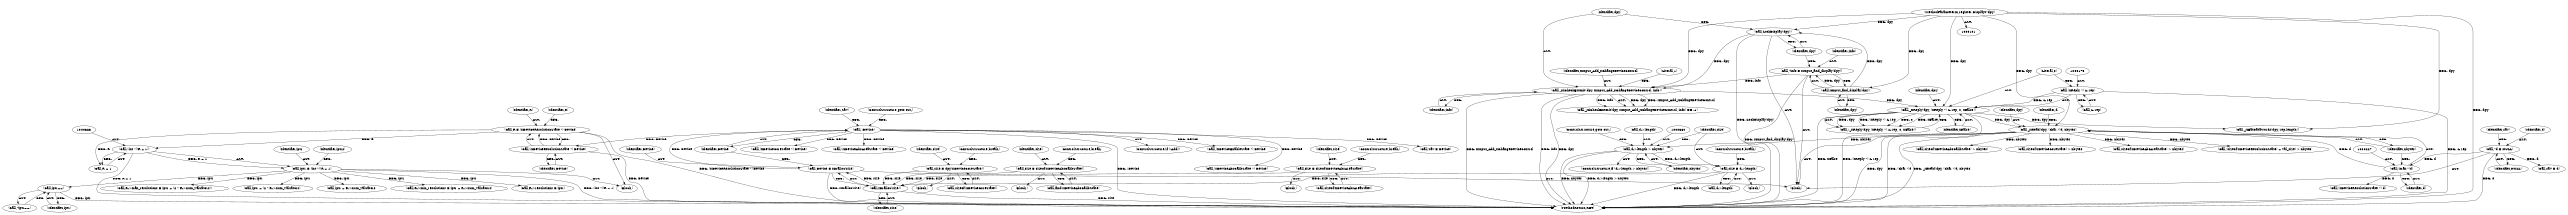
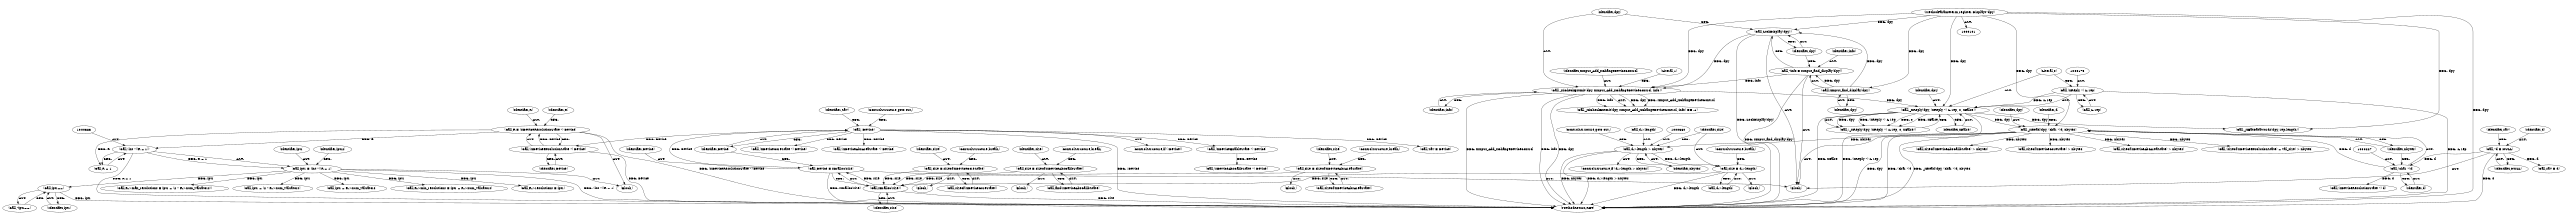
edge "(Call,*info = XInput_find_display(dpy))" -> "(Call,XInput_find_display(dpy))": now "(Call,*info = XInput_find_display(dpy))" -> "(Call,LockDisplay(dpy))"
edge "(Call,!Device)" -> "(Call,(XDeviceAbsCalibState *) Device)": now "(Call,(XDeviceEnableState *) Device)" -> "(Call,(XDeviceAbsCalibState *) Device)"
node "(ControlStructure,if (!Add))": label "(ControlStructure,if (!Add))" -> "(ControlStructure,if (!Device))"
node "(Call,size = dpy(XDeviceCoreState))": label "(Call,size = dpy(XDeviceCoreState))" -> "(Call,size = sizeof(XDeviceCoreState))"
node "(Call,(max *)d)": label "(Call,(max *)d)" -> "(Call,(char *)d)"
